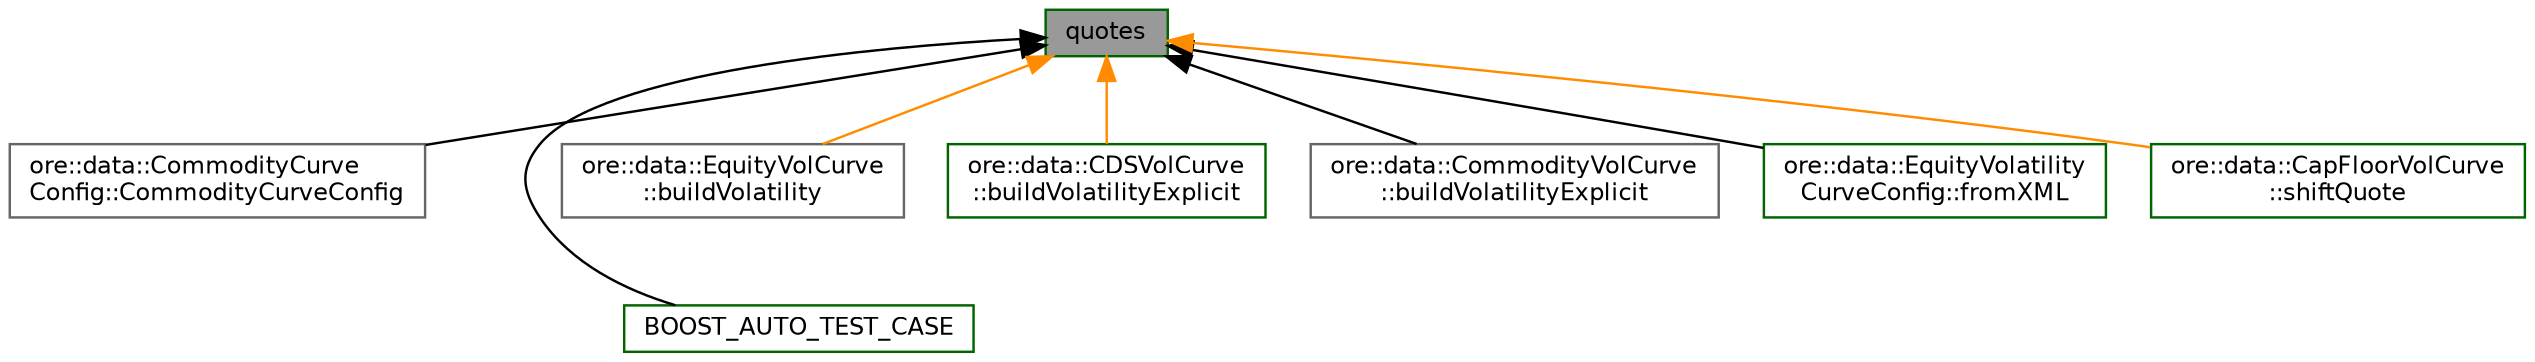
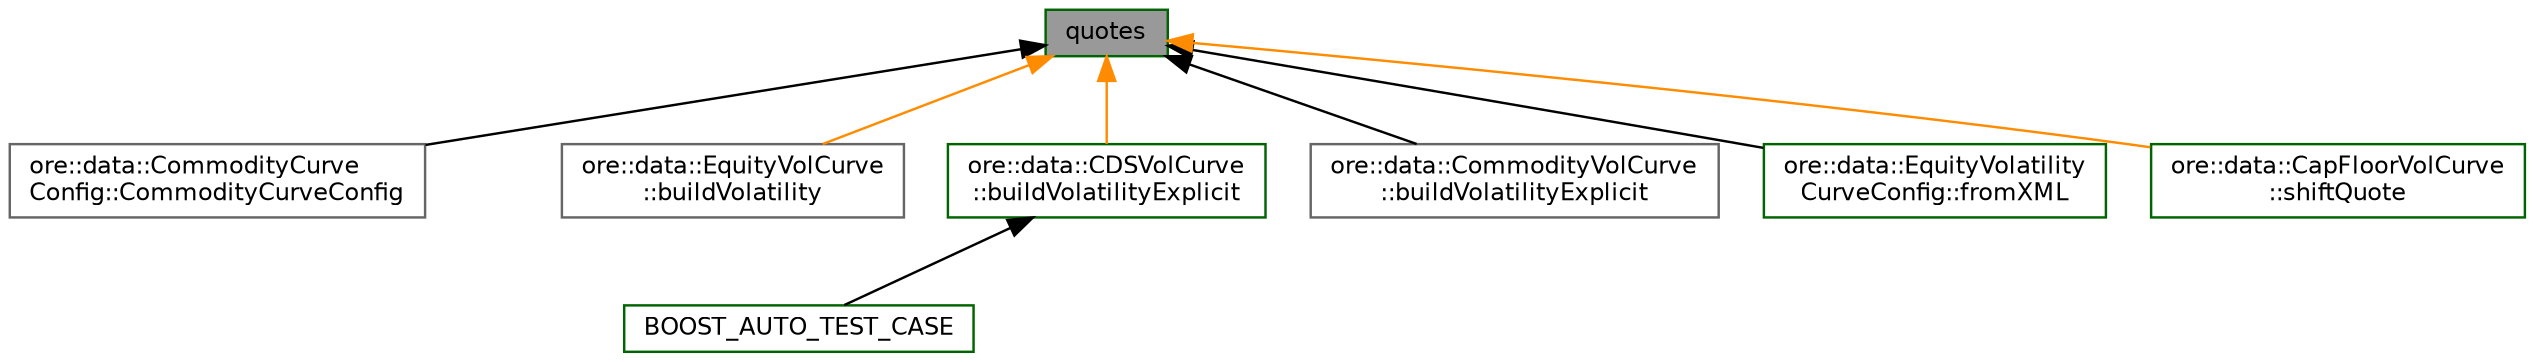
edge "BOOST_AUTO_TEST_CASE" -> "quotes": now "BOOST_AUTO_TEST_CASE" -> "ore::data::CDSVolCurve ::buildVolatilityExplicit"
